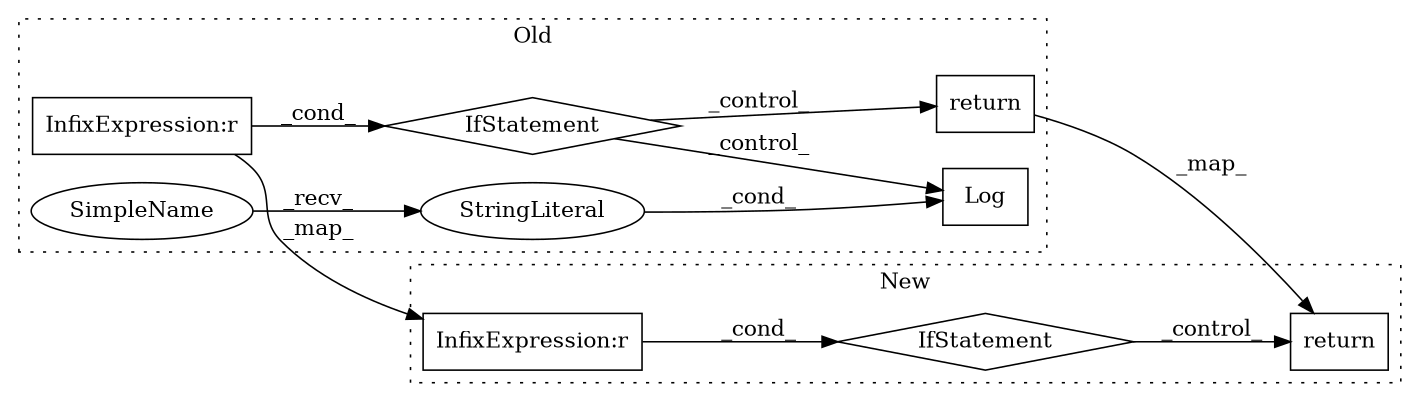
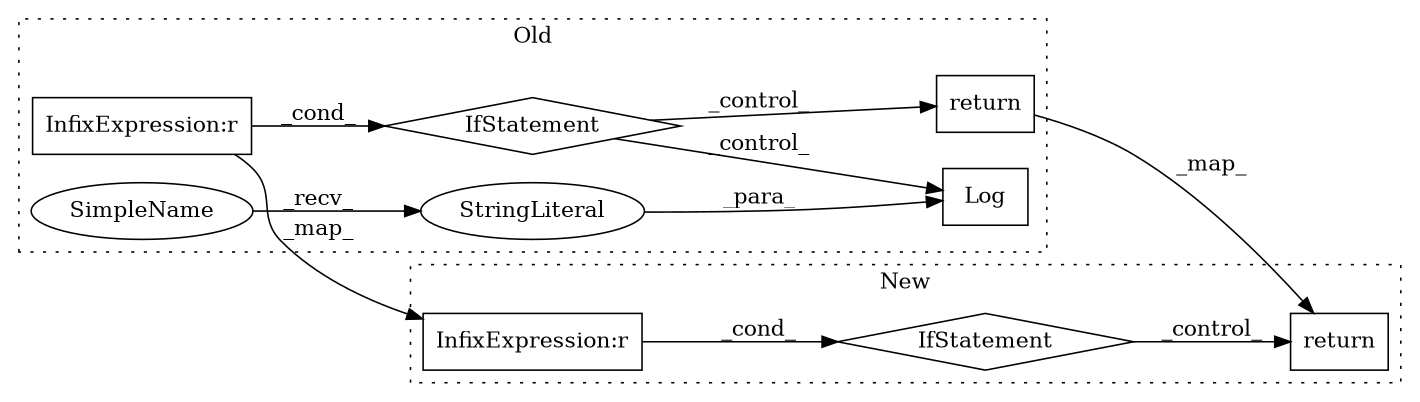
edge "StringLiteral" -> "Log": label "_cond_" -> "_para_"
